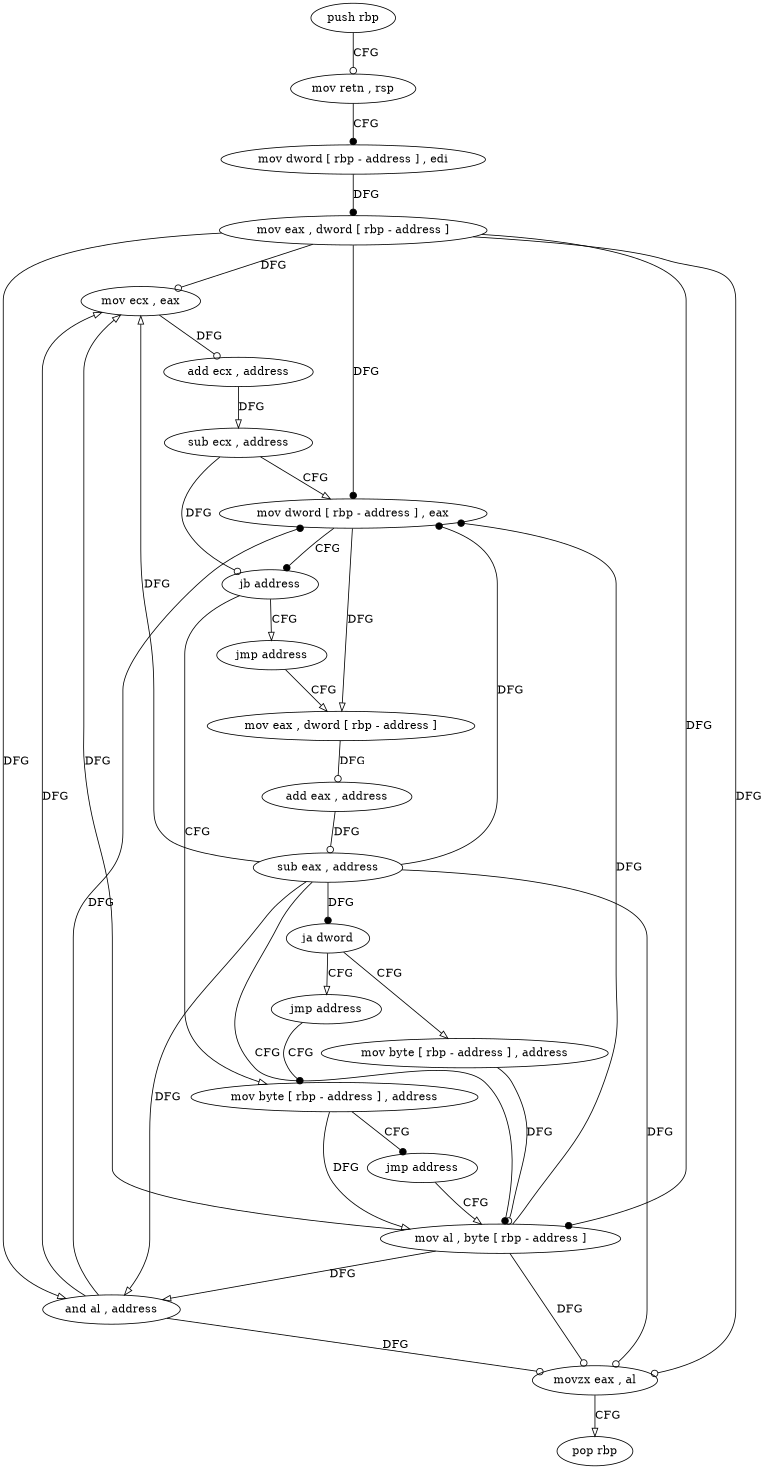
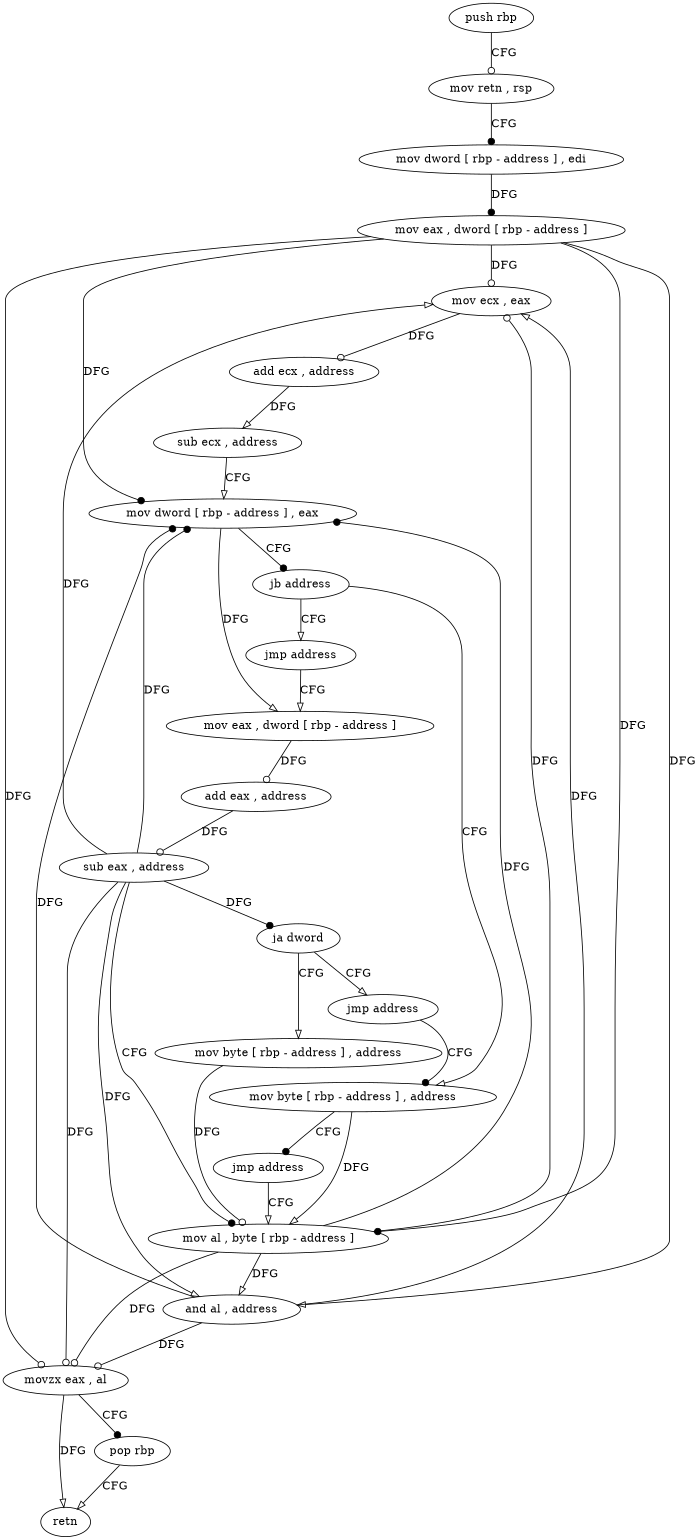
edge "sub ecx , address" -> "jb address": removed, label "DFG"
edge "mov al , byte [ rbp - address ]" -> "mov ecx , eax": arrowhead onormal -> odot
edge "movzx eax , al" -> "pop rbp": arrowhead onormal -> dot
node "retn": added
